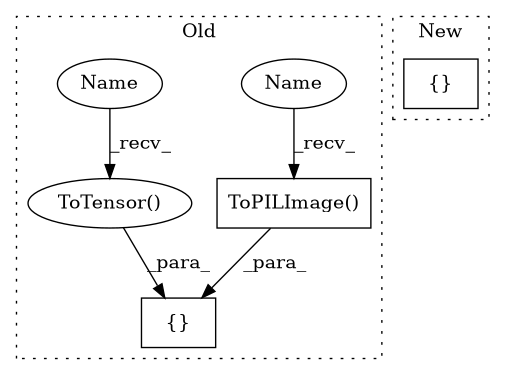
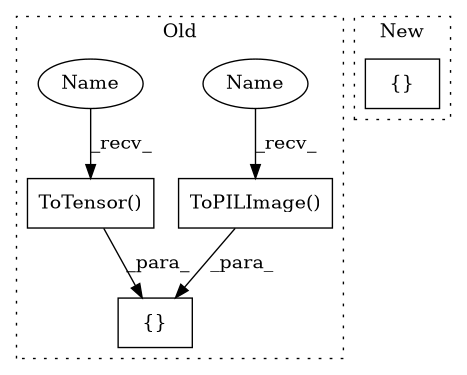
node "ToTensor()": shape ellipse -> box
